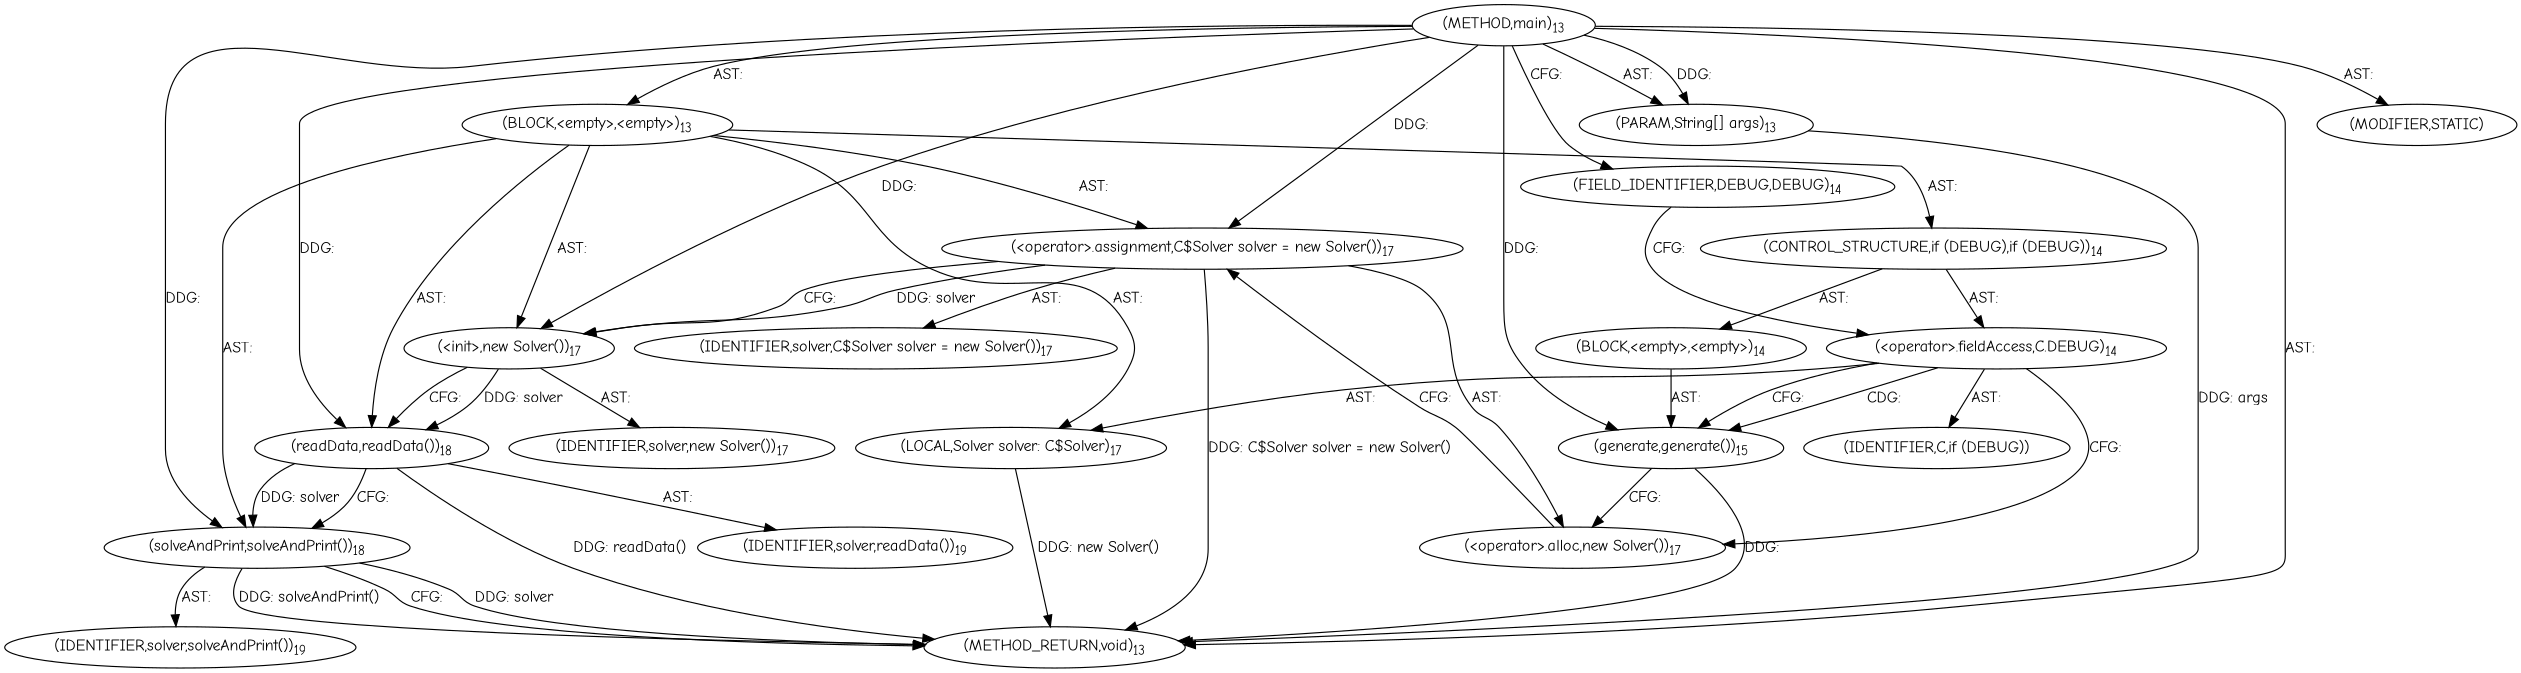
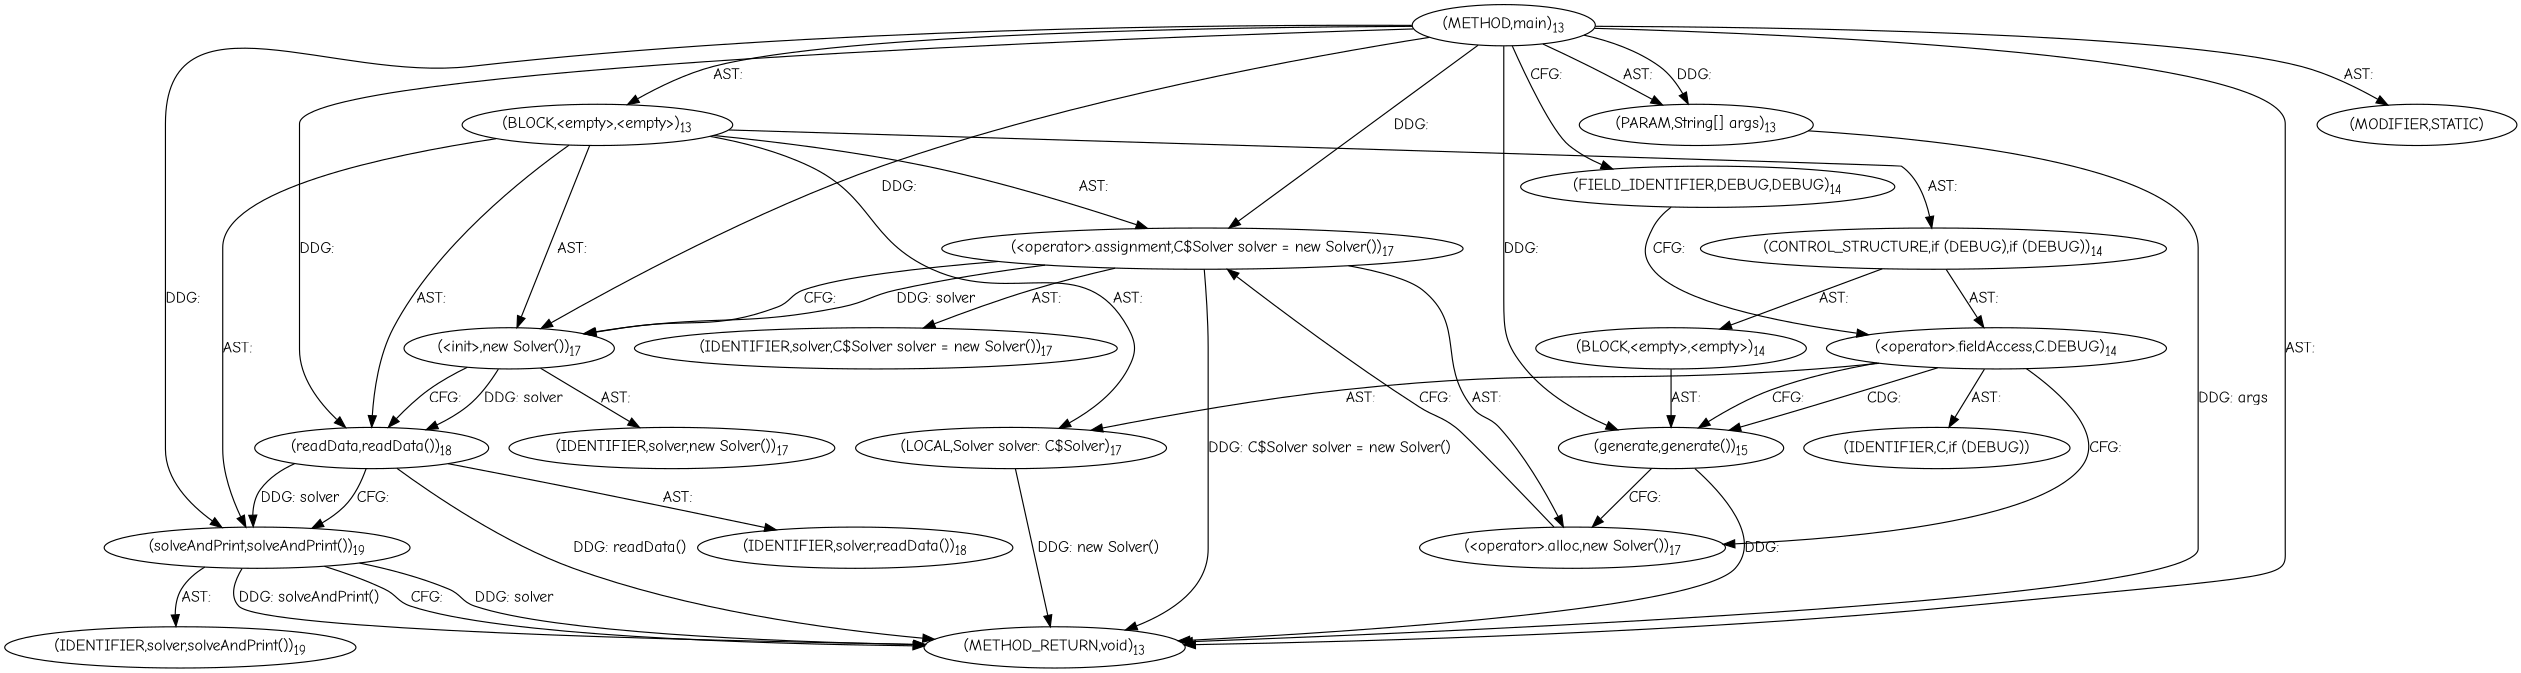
node "(solveAndPrint,solveAndPrint())": text "18" -> "19"
node "(IDENTIFIER,solver,readData())": text "19" -> "18"
